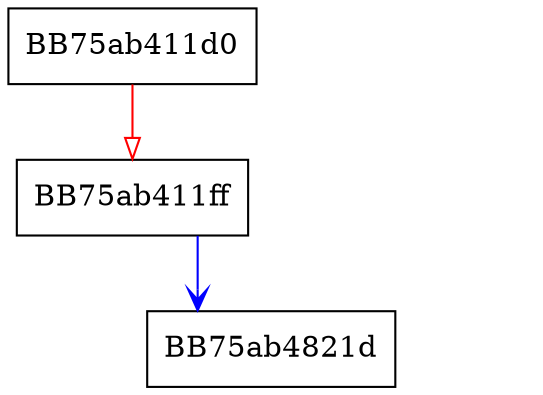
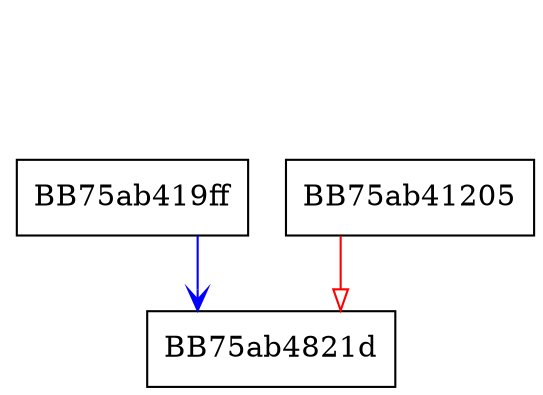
node "BB75ab411d0": removed
node "BB75ab411ff": label "BB75ab411ff" -> "BB75ab419ff"
node "BB75ab41205": added
